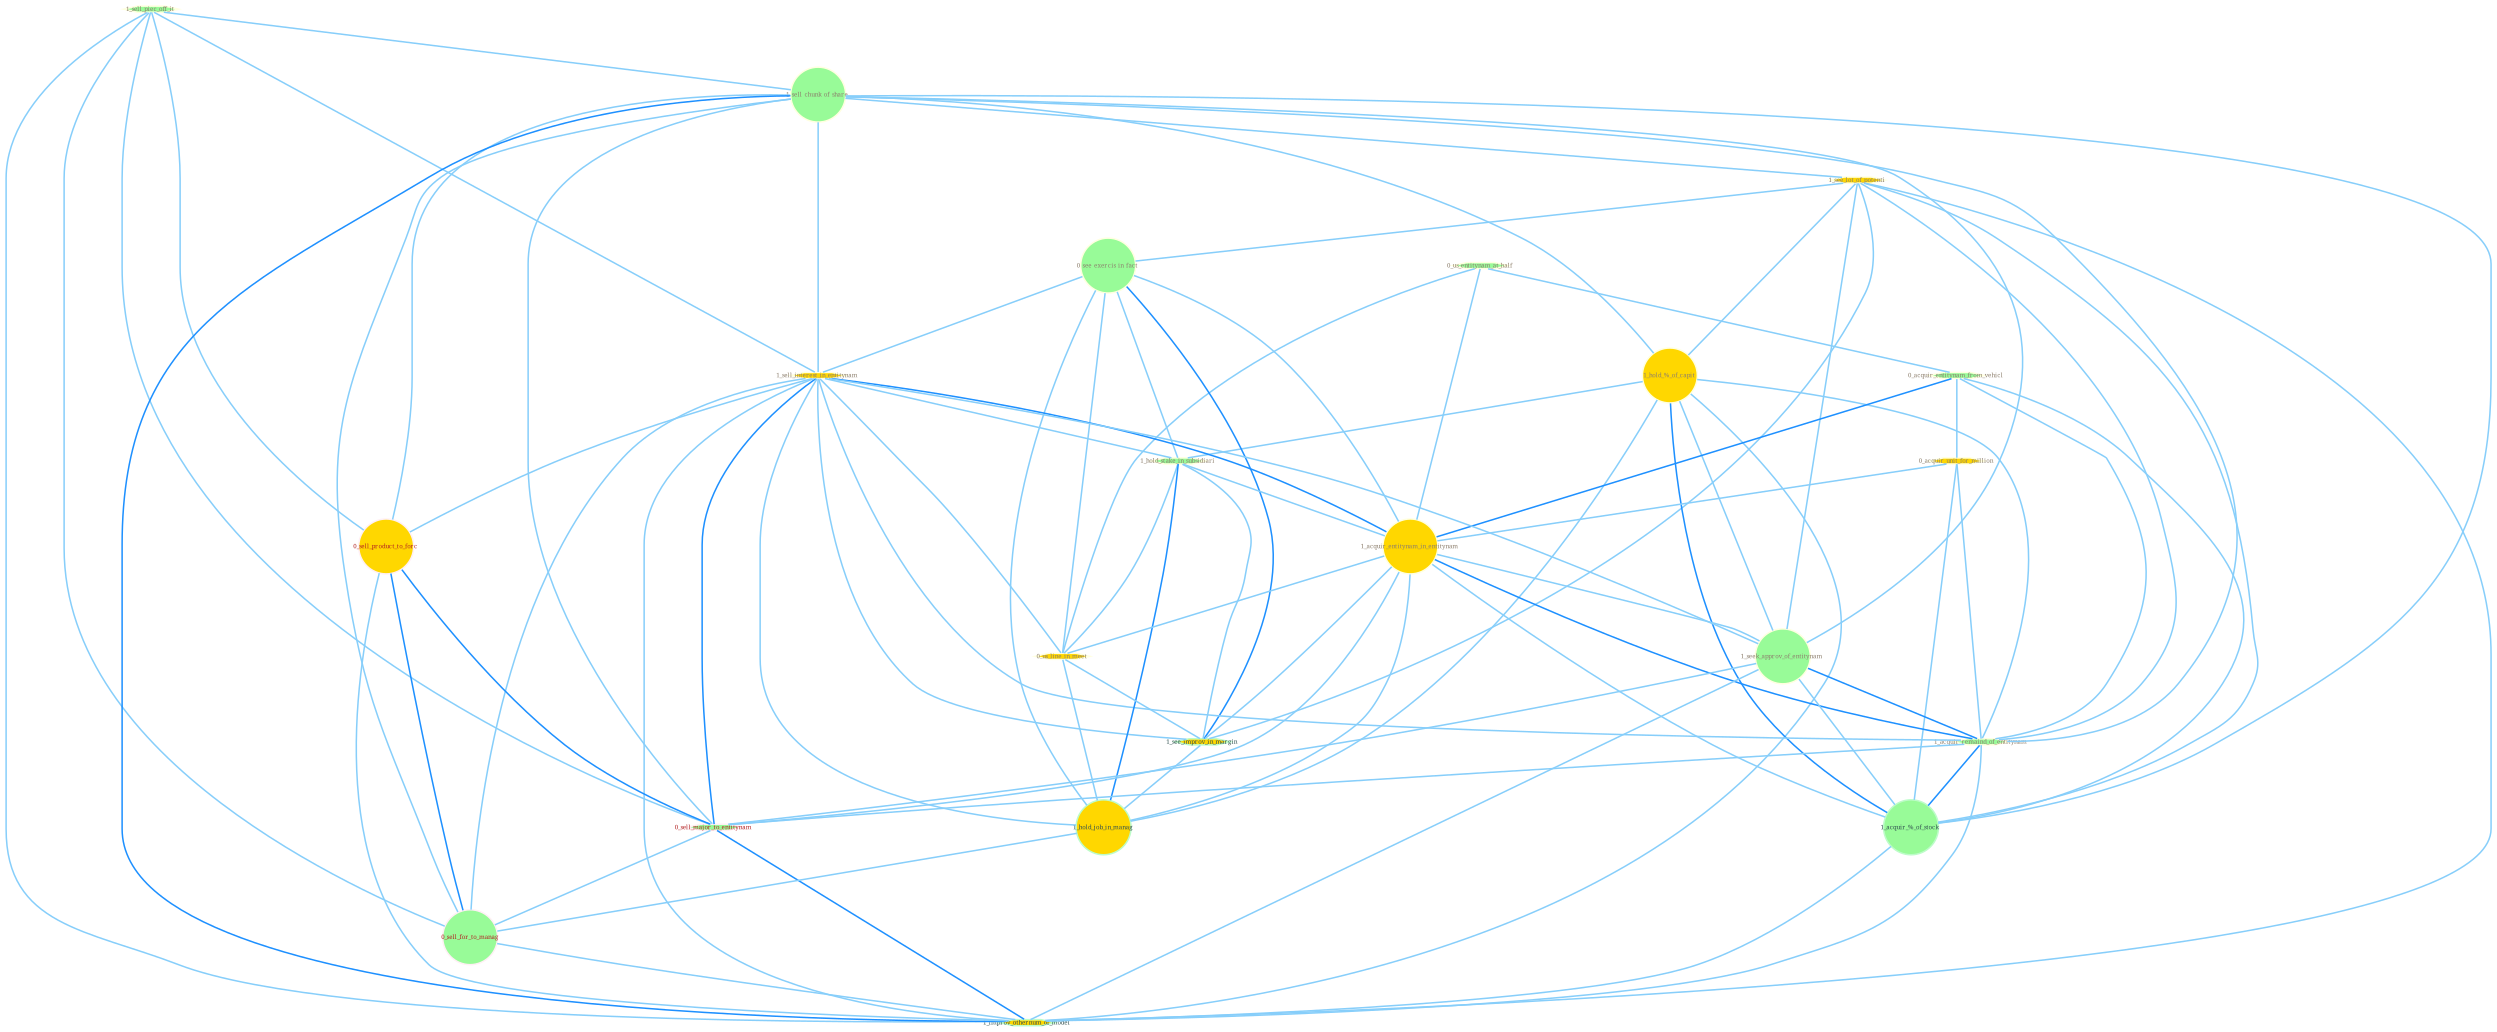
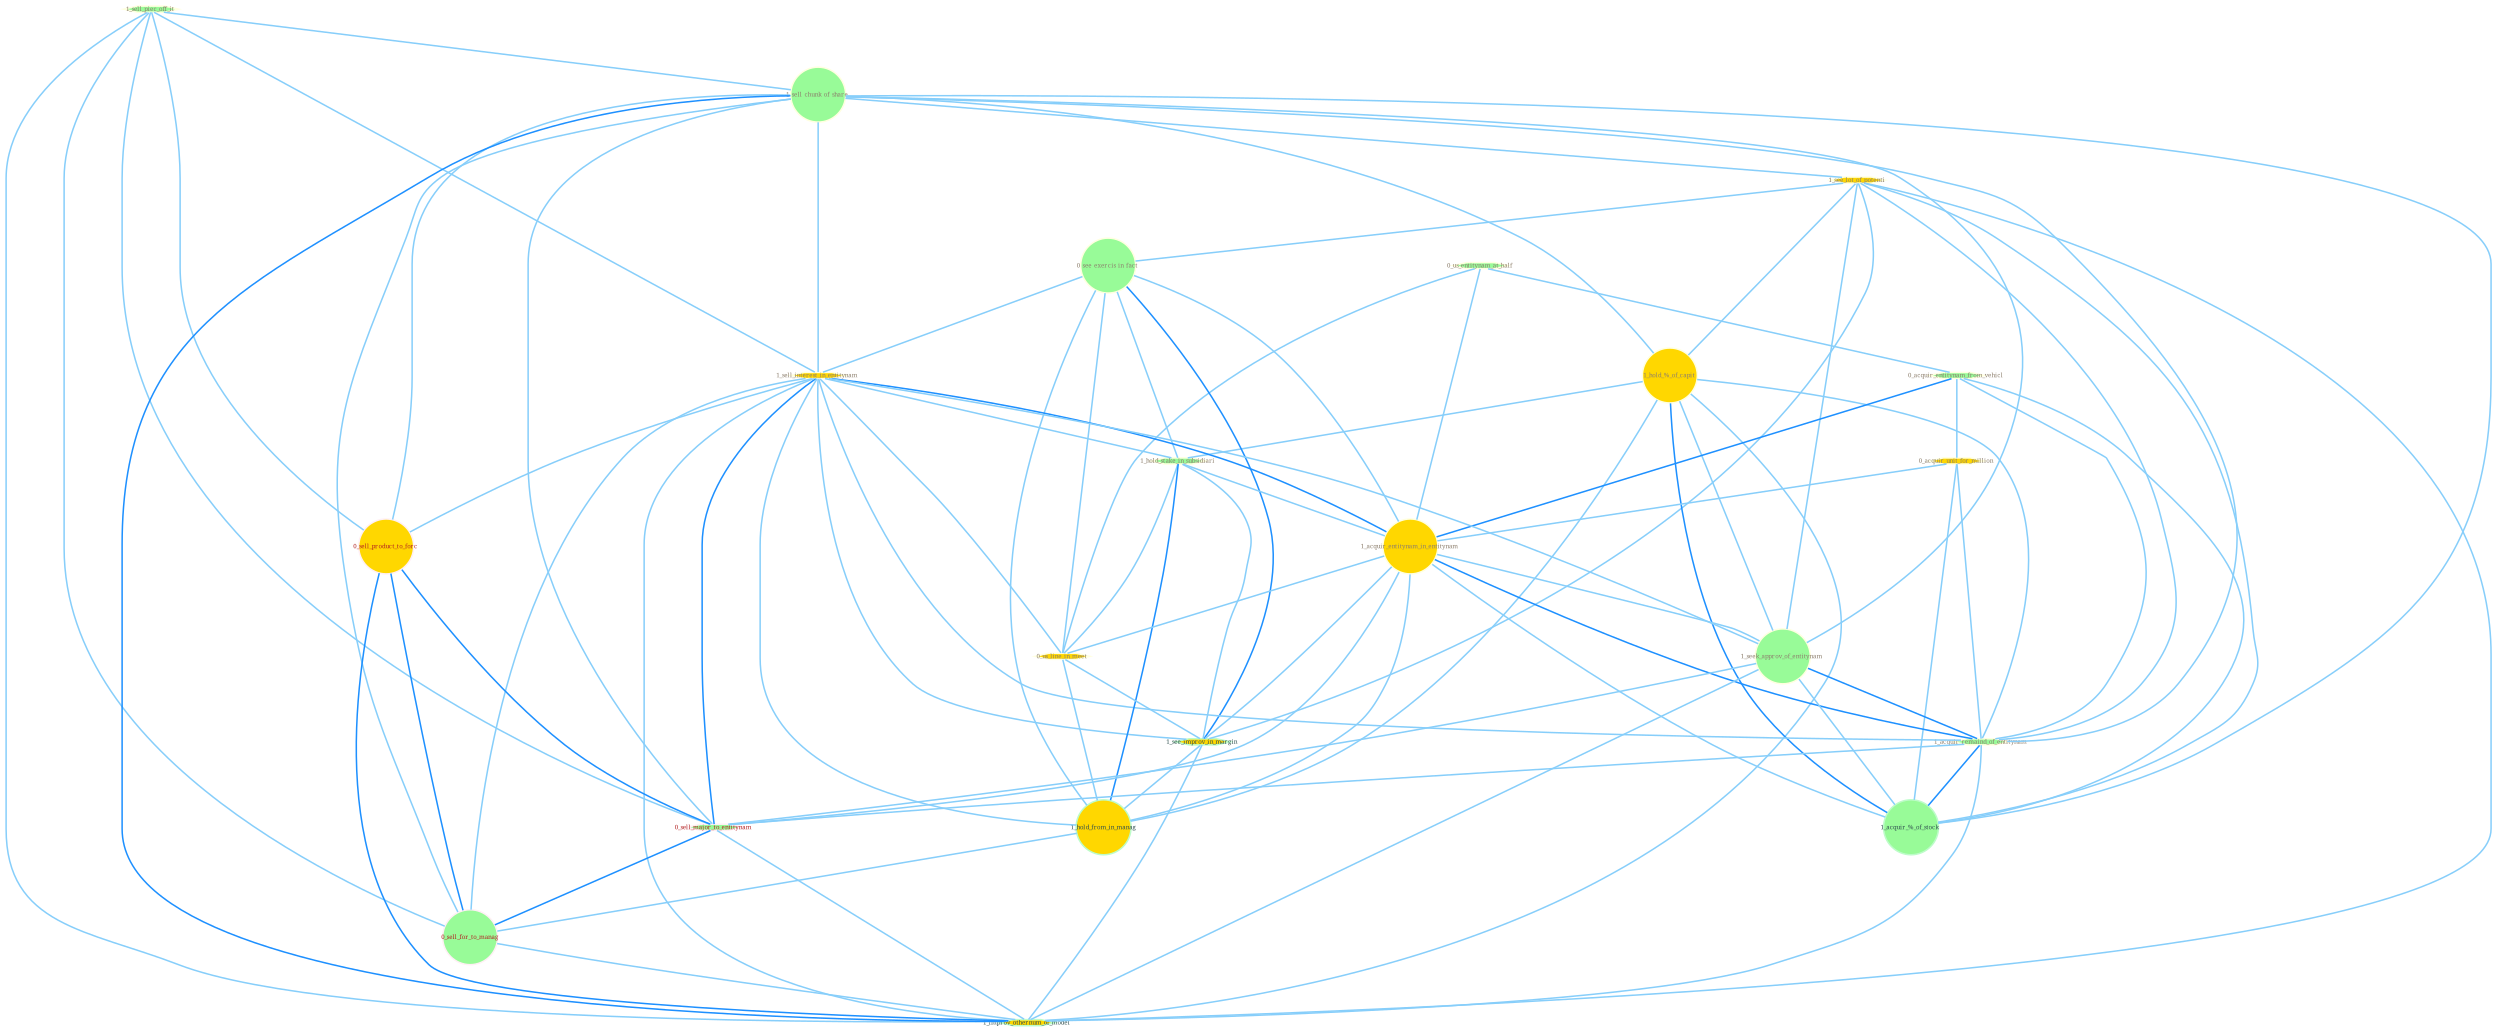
node "1_hold_job_in_manag": label "1_hold_job_in_manag" -> "1_hold_from_in_manag"
edge "0_sell_major_to_entitynam" -- "0_sell_for_to_manag": color #87cefa -> #1e90ff
edge "0_sell_major_to_entitynam" -- "1_improv_othernum_of_model": color #1e90ff -> #87cefa
edge "0_sell_product_to_forc" -- "1_improv_othernum_of_model": color #87cefa -> #1e90ff
edge "1_acquir_%_of_stock" -- "1_improv_othernum_of_model": now "1_see_improv_in_margin" -- "1_improv_othernum_of_model"
